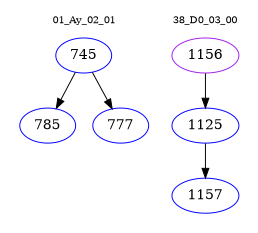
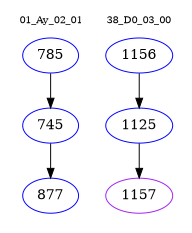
node "1156": color purple -> blue
edge "745" -> "785": reversed
node "777": label "777" -> "877"
node "1157": color blue -> purple
